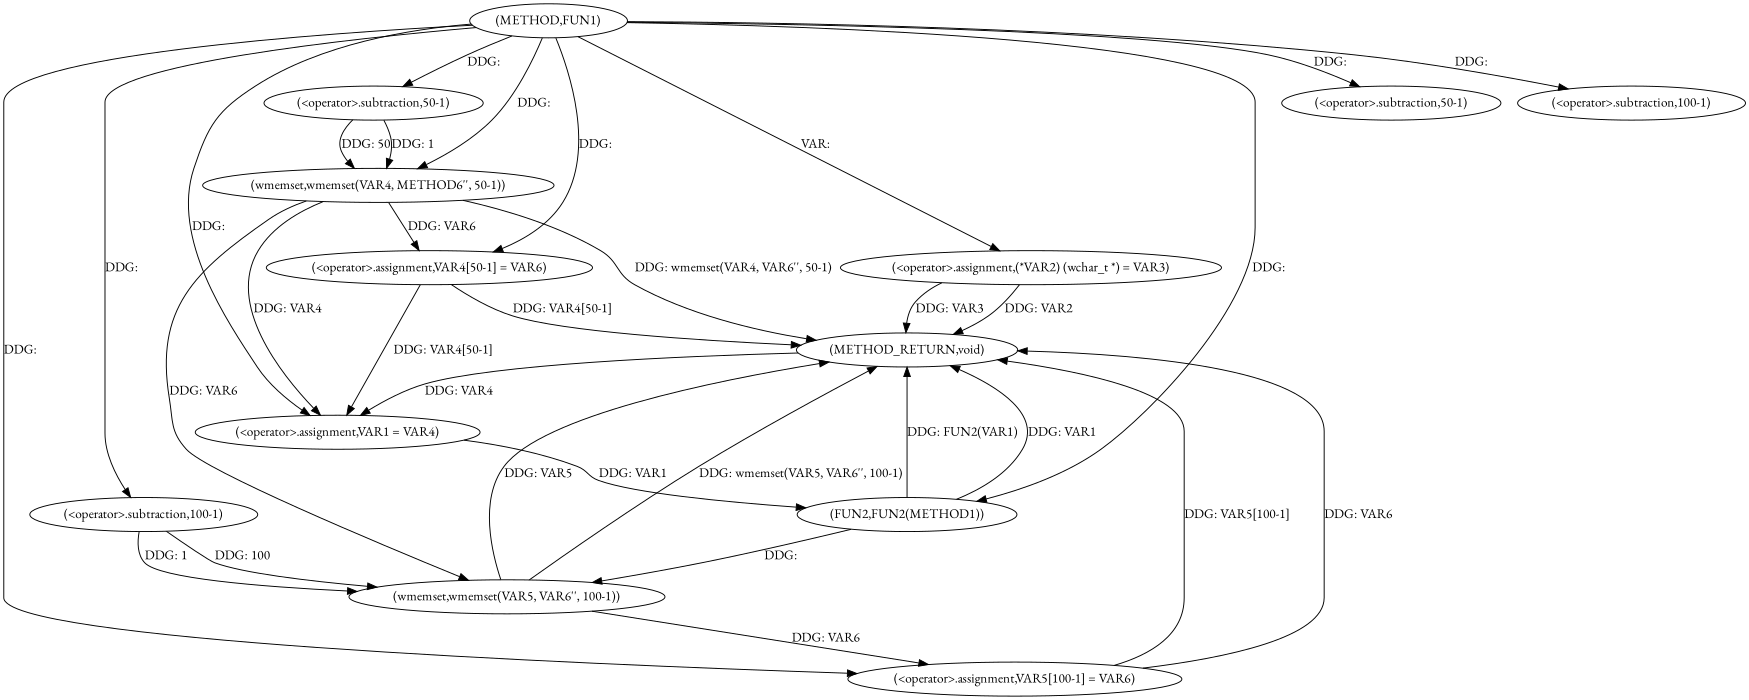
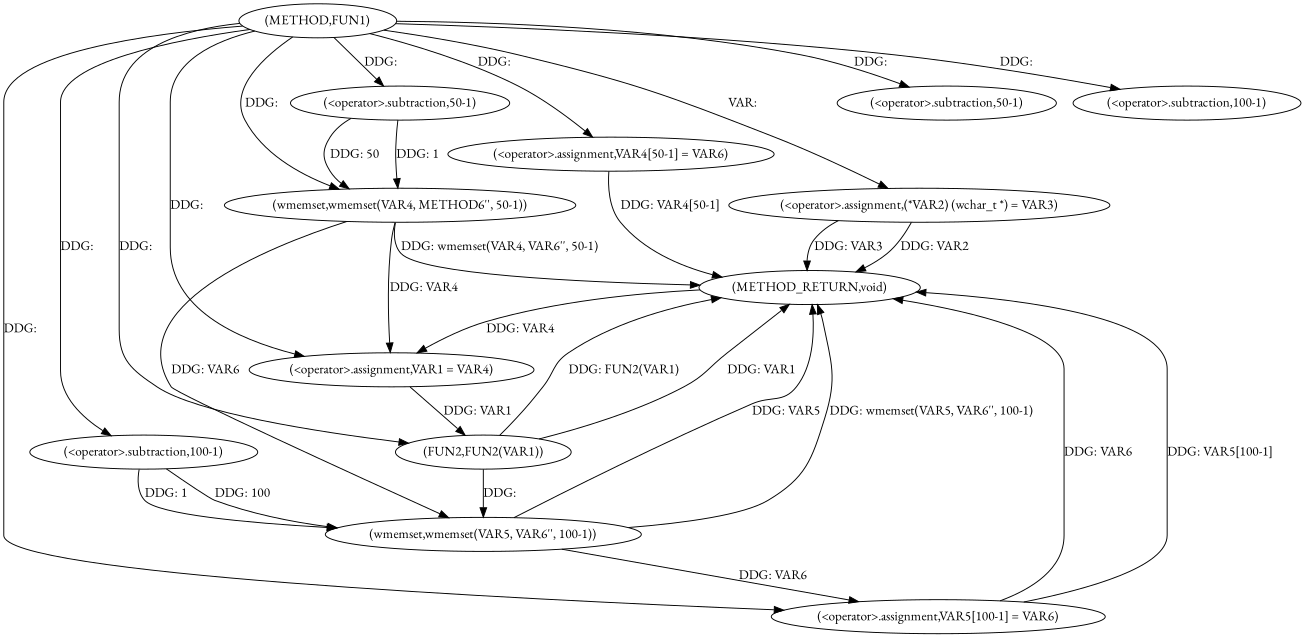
edge "(wmemset,wmemset(VAR4, METHOD6'', 50-1))" -> "(<operator>.assignment,VAR4[50-1] = VAR6)": removed, label "DDG: VAR6"
edge "(<operator>.assignment,VAR4[50-1] = VAR6)" -> "(<operator>.assignment,VAR1 = VAR4)": removed, label "DDG: VAR4[50-1]"
node "(FUN2,FUN2(METHOD1))": label "(FUN2,FUN2(METHOD1))" -> "(FUN2,FUN2(VAR1))"
